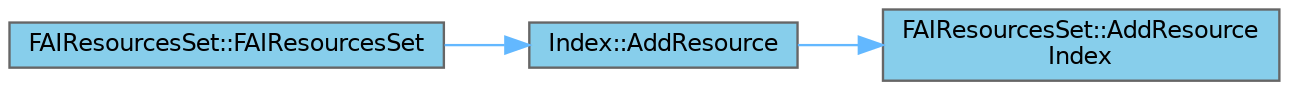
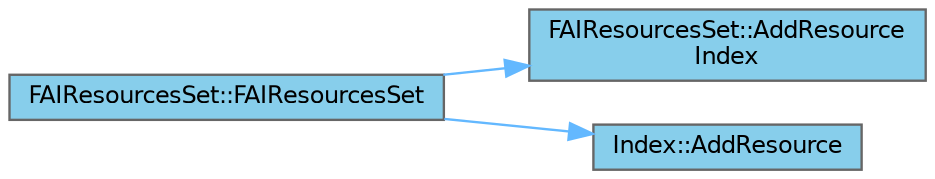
edge "Index::AddResource" -> "FAIResourcesSet::AddResource Index": now "FAIResourcesSet::FAIResourcesSet" -> "FAIResourcesSet::AddResource Index"
